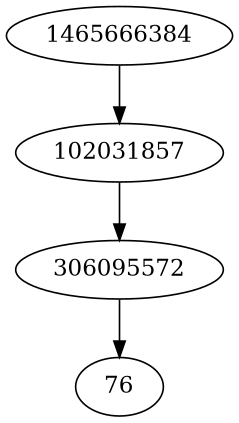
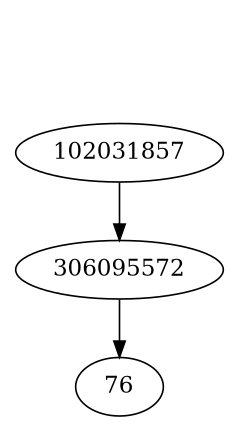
node "1465666384": removed
